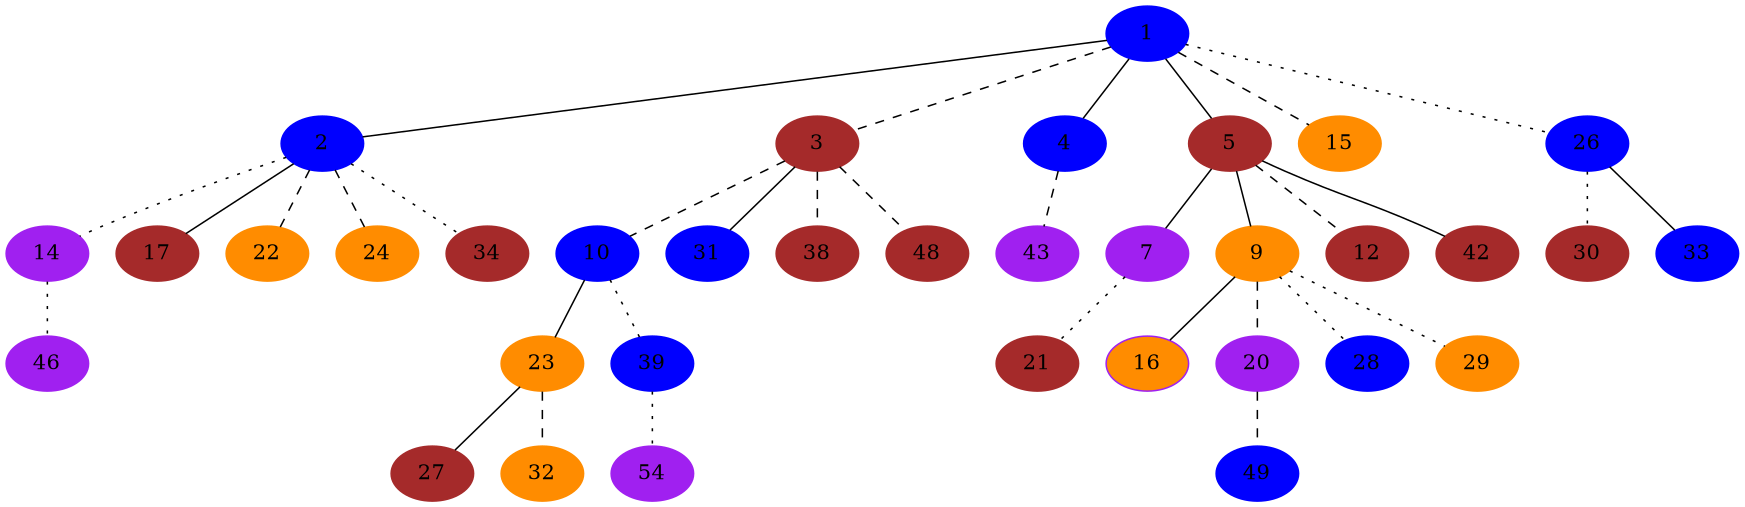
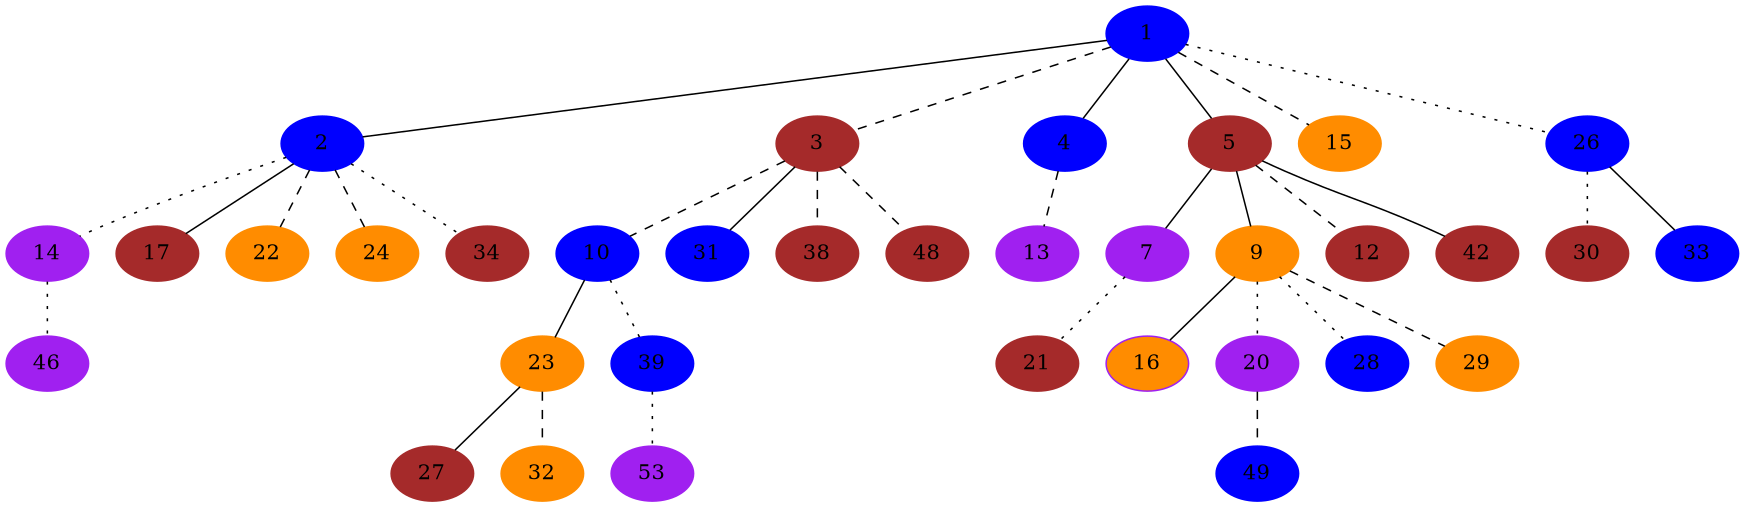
node "43": label "43" -> "13"
edge "9" -- "20": style dashed -> dotted
edge "9" -- "29": style dotted -> dashed
node "54": label "54" -> "53"
